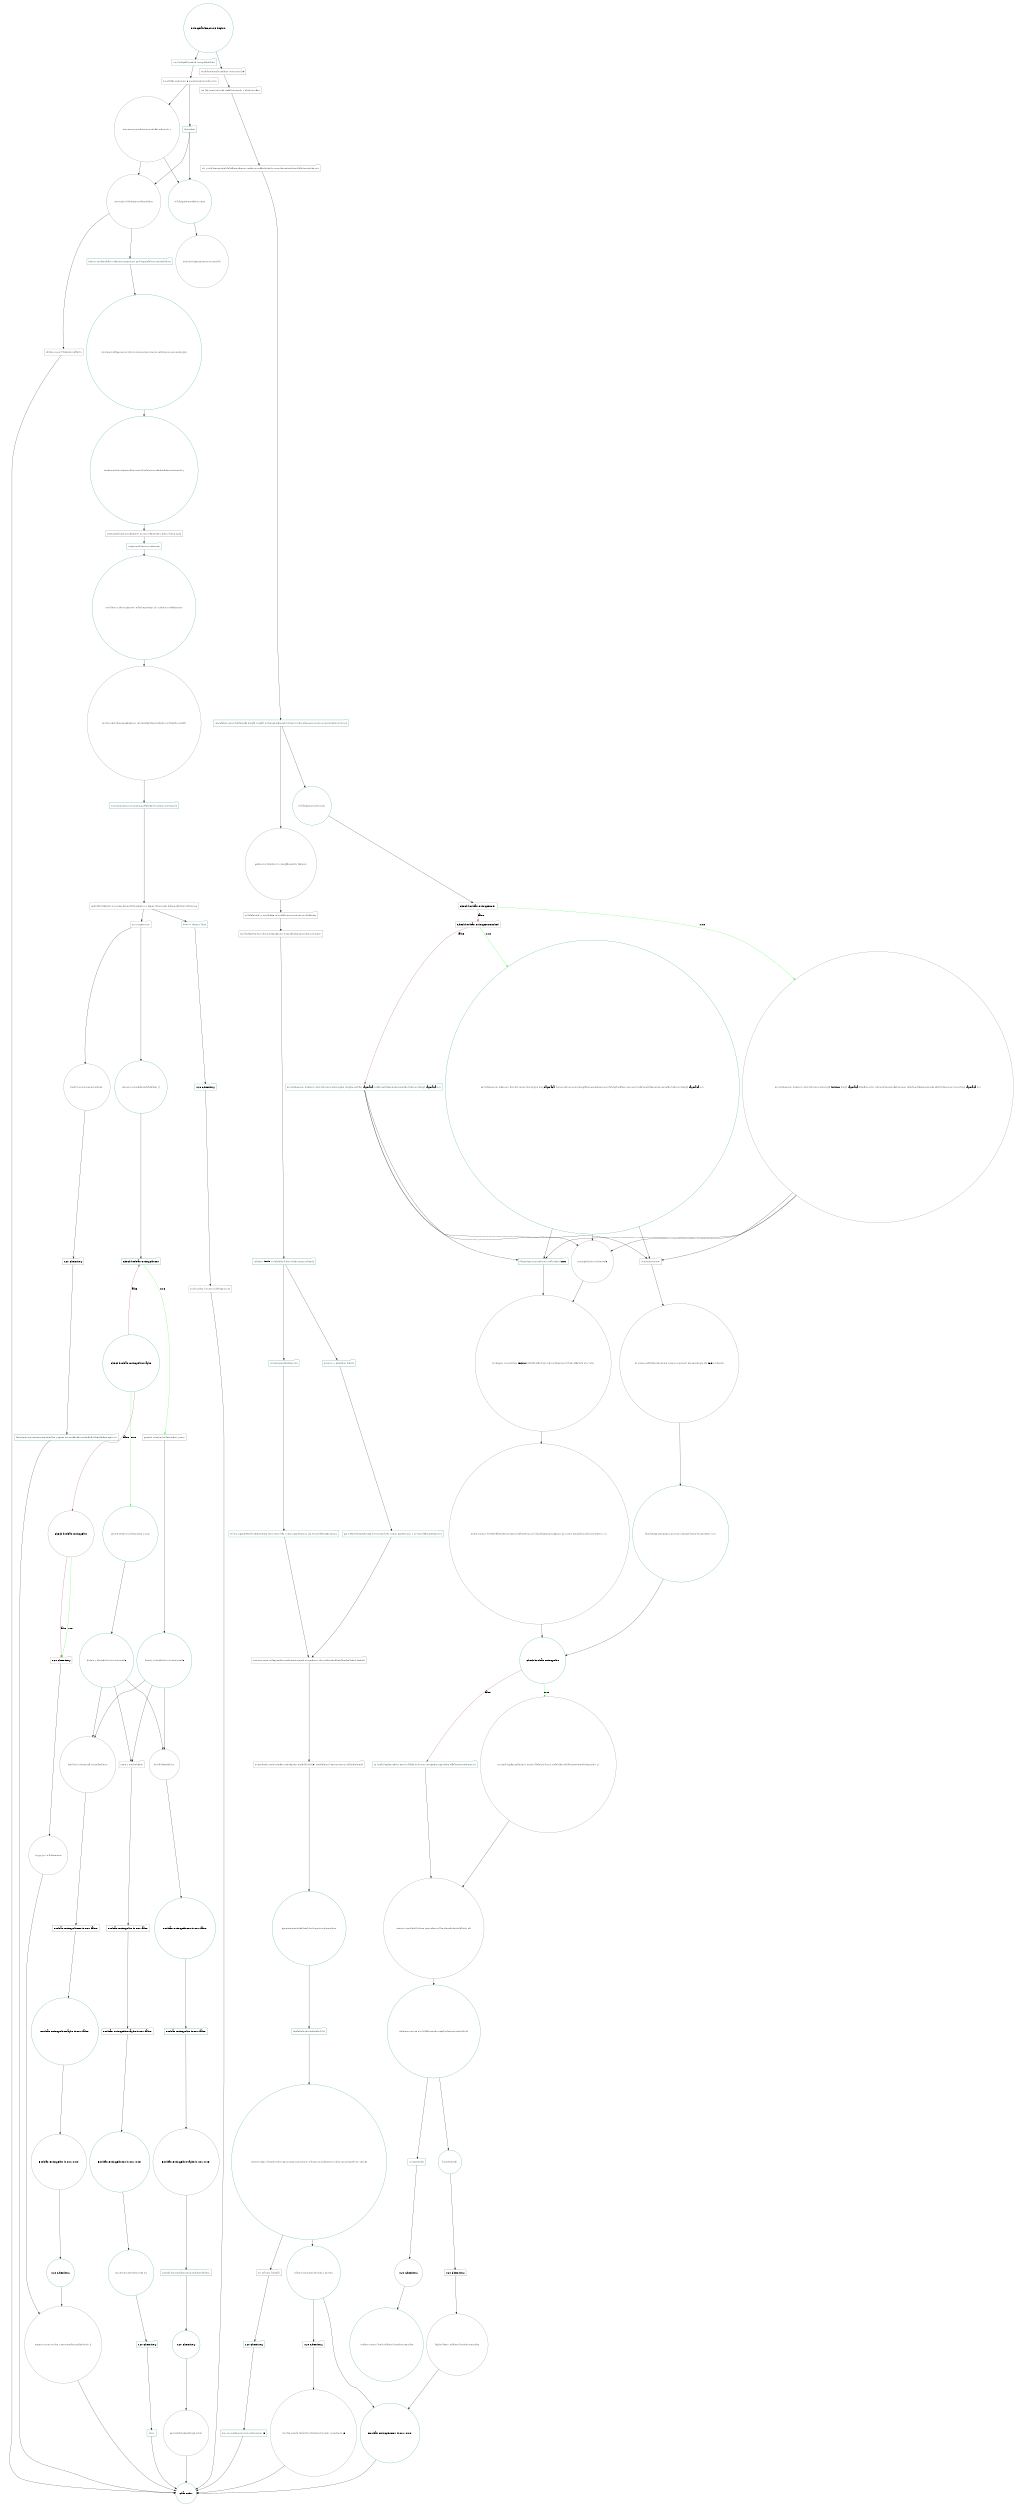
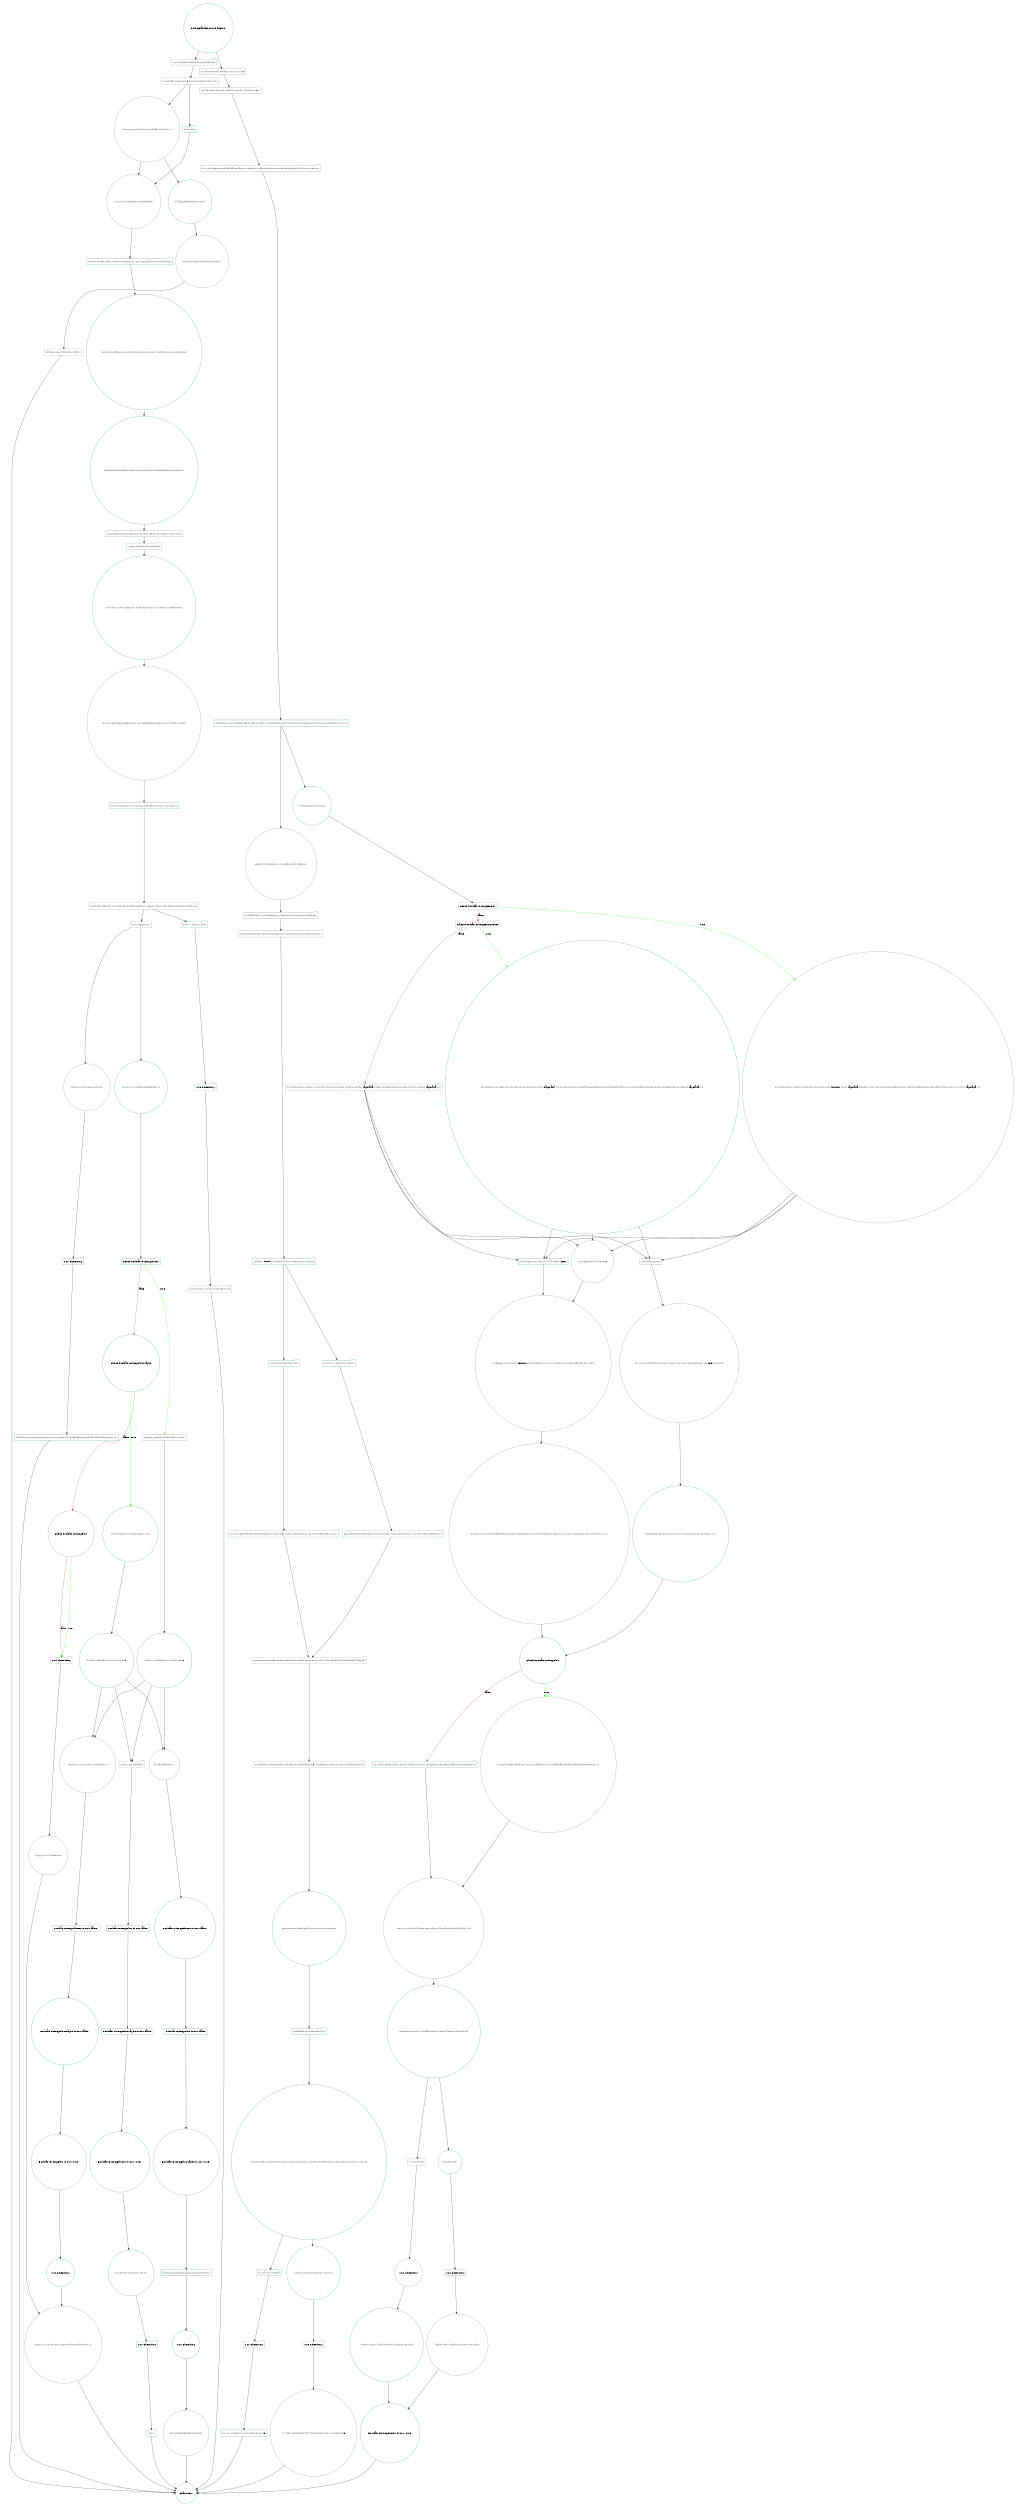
edge "ก็แค่สงสัยน่ะ" -> "เจ้าไม่ได้ดูเหมือนคนเป็นช่างภาพเลย": removed
edge "เลยอยากรู้ว่าเจ้าไปเรียนรู้มาจากไหนแค่นั้นเอง" -> "เชี่ยไอ้น้อง มองอะไรให้มันลึกกว่านี้ได้ป่าว": now "ข้าต้องทำตัวอยู่บนถนนตลอดเวลาเลยหรือไง" -> "เชี่ยไอ้น้อง มองอะไรให้มันลึกกว่านี้ได้ป่าว"
edge "Check boolean QuincyFlirtMaybe" -> "Check boolean QuincyFlirtNo": reversed
edge "ครั้งหน้าจะพยายามเลี่ยงเรื่องหนัก ๆ ก็แล้วกัน" -> "Boolean QuincyHome1 is now true.": now "อาจเป็นคราวหน้านะ โทษที ขอไปคิดอะไรคนเดียวก่อนนะเพื่อน" -> "Boolean QuincyHome1 is now true."
